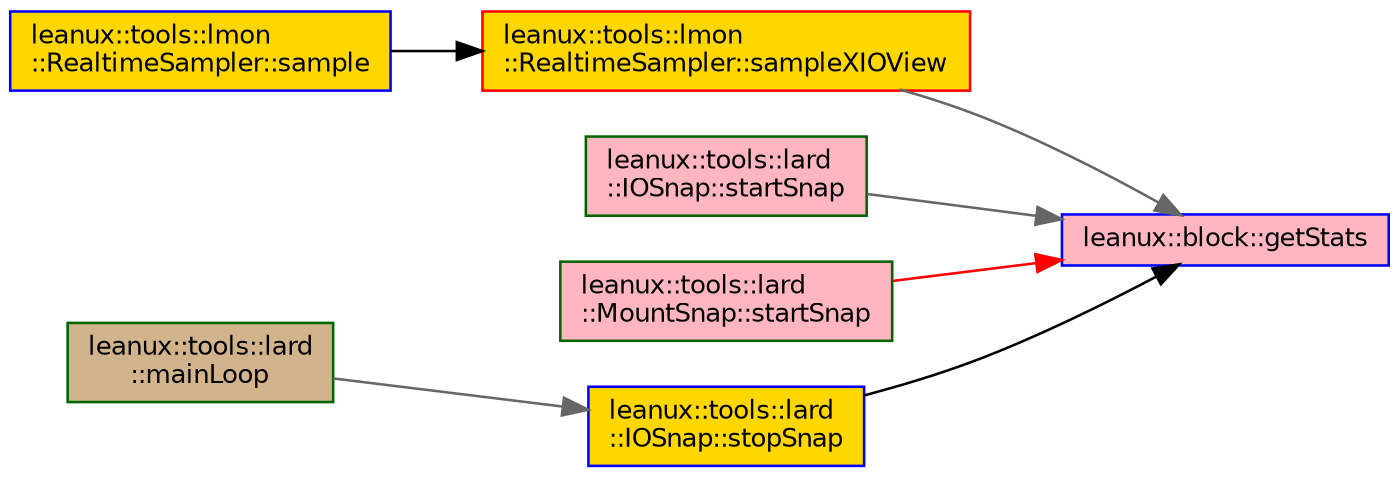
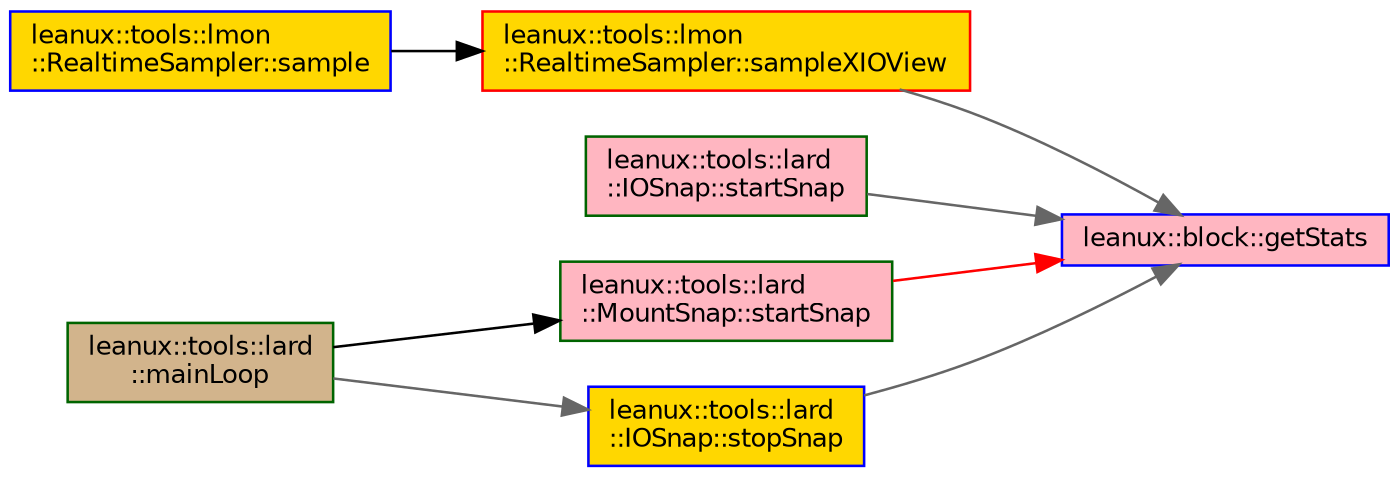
edge "leanux::tools::lard ::mainLoop" -> "leanux::tools::lard ::MountSnap::startSnap": added
edge "leanux::tools::lard ::IOSnap::stopSnap" -> "leanux::block::getStats": color black -> gray40
